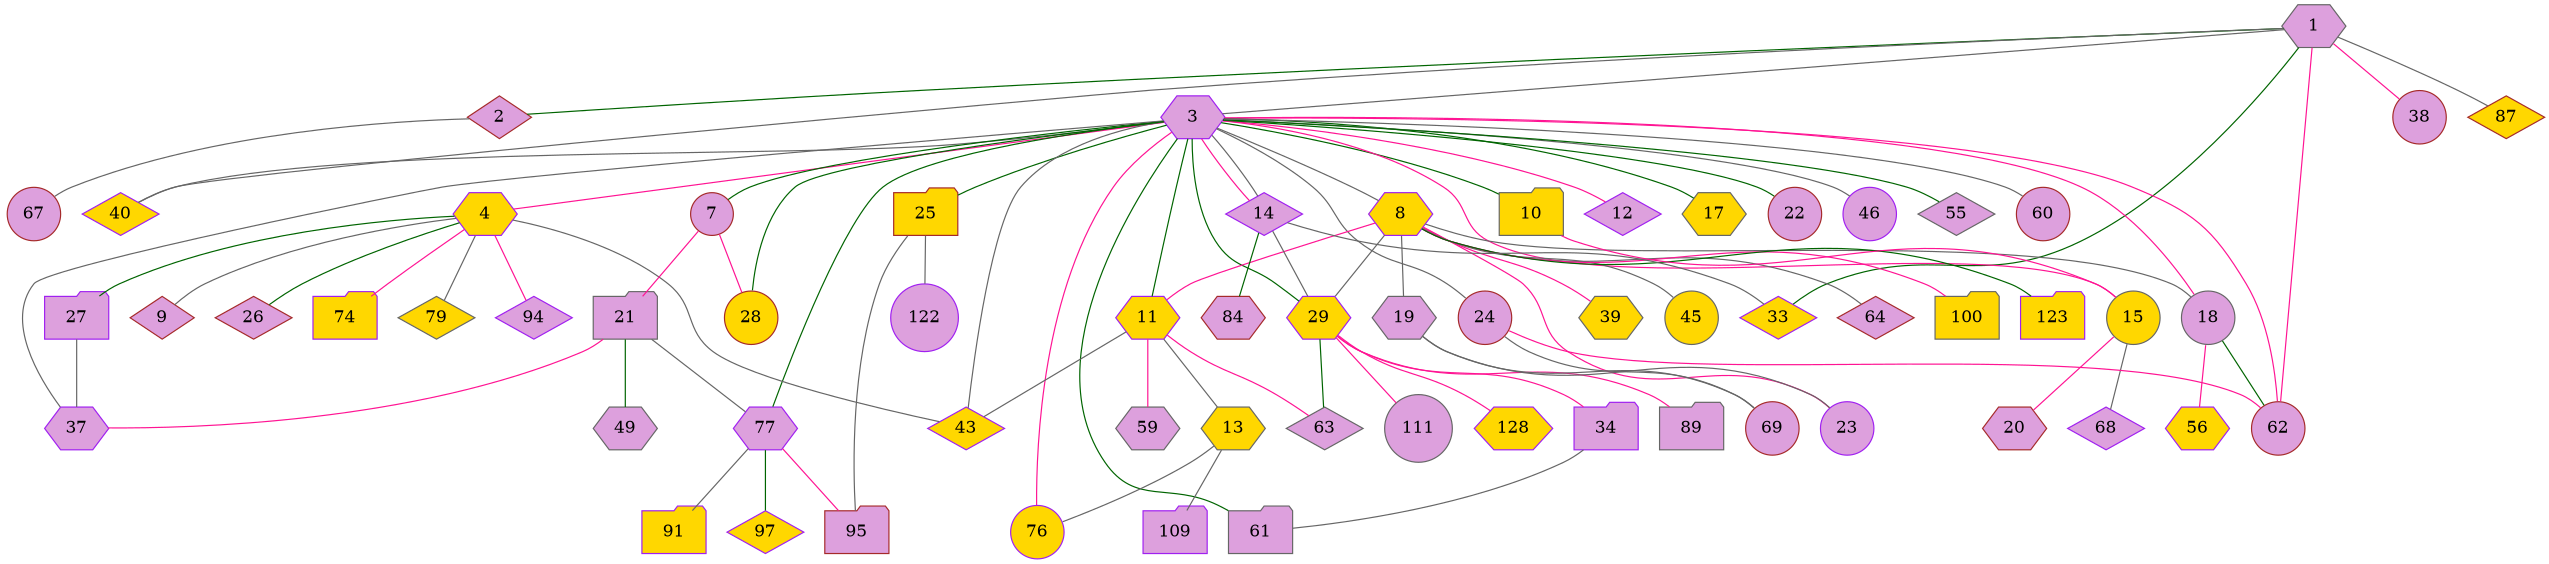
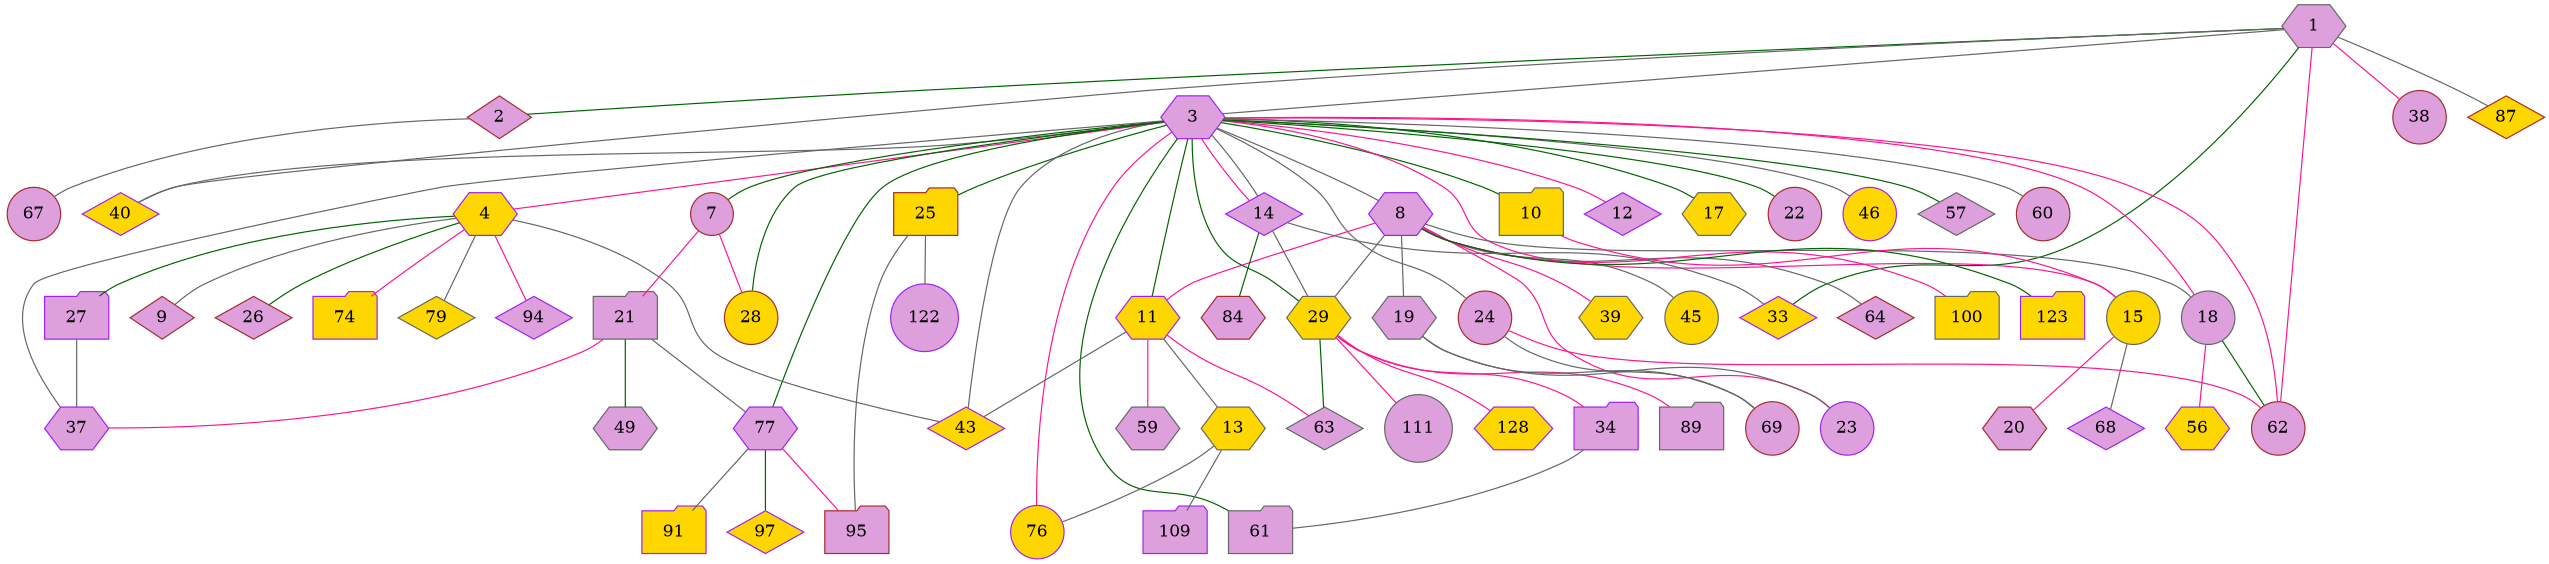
node "8": fillcolor gold -> plum
node "46": fillcolor plum -> gold
node "55": label "55" -> "57"
node "29": color purple -> gray40
